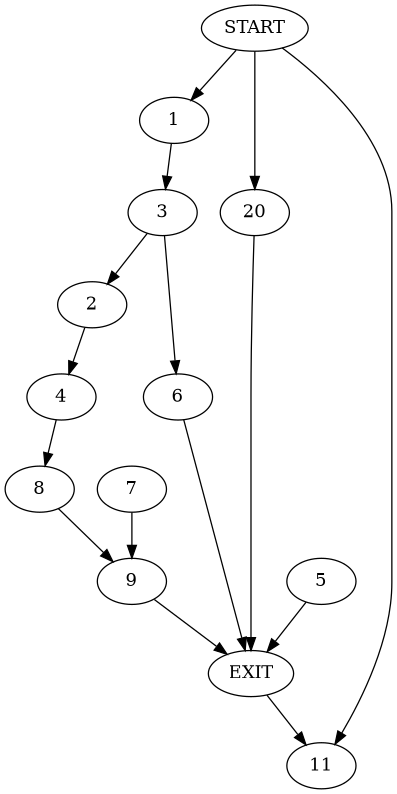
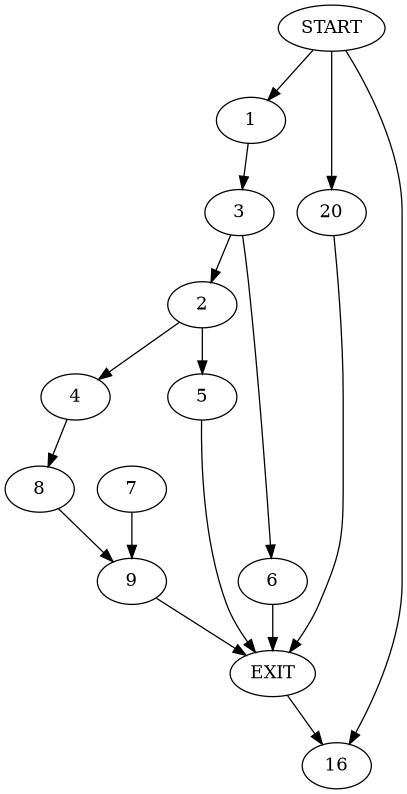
edge "2" -> "5": added
node "11": label "11" -> "16"
